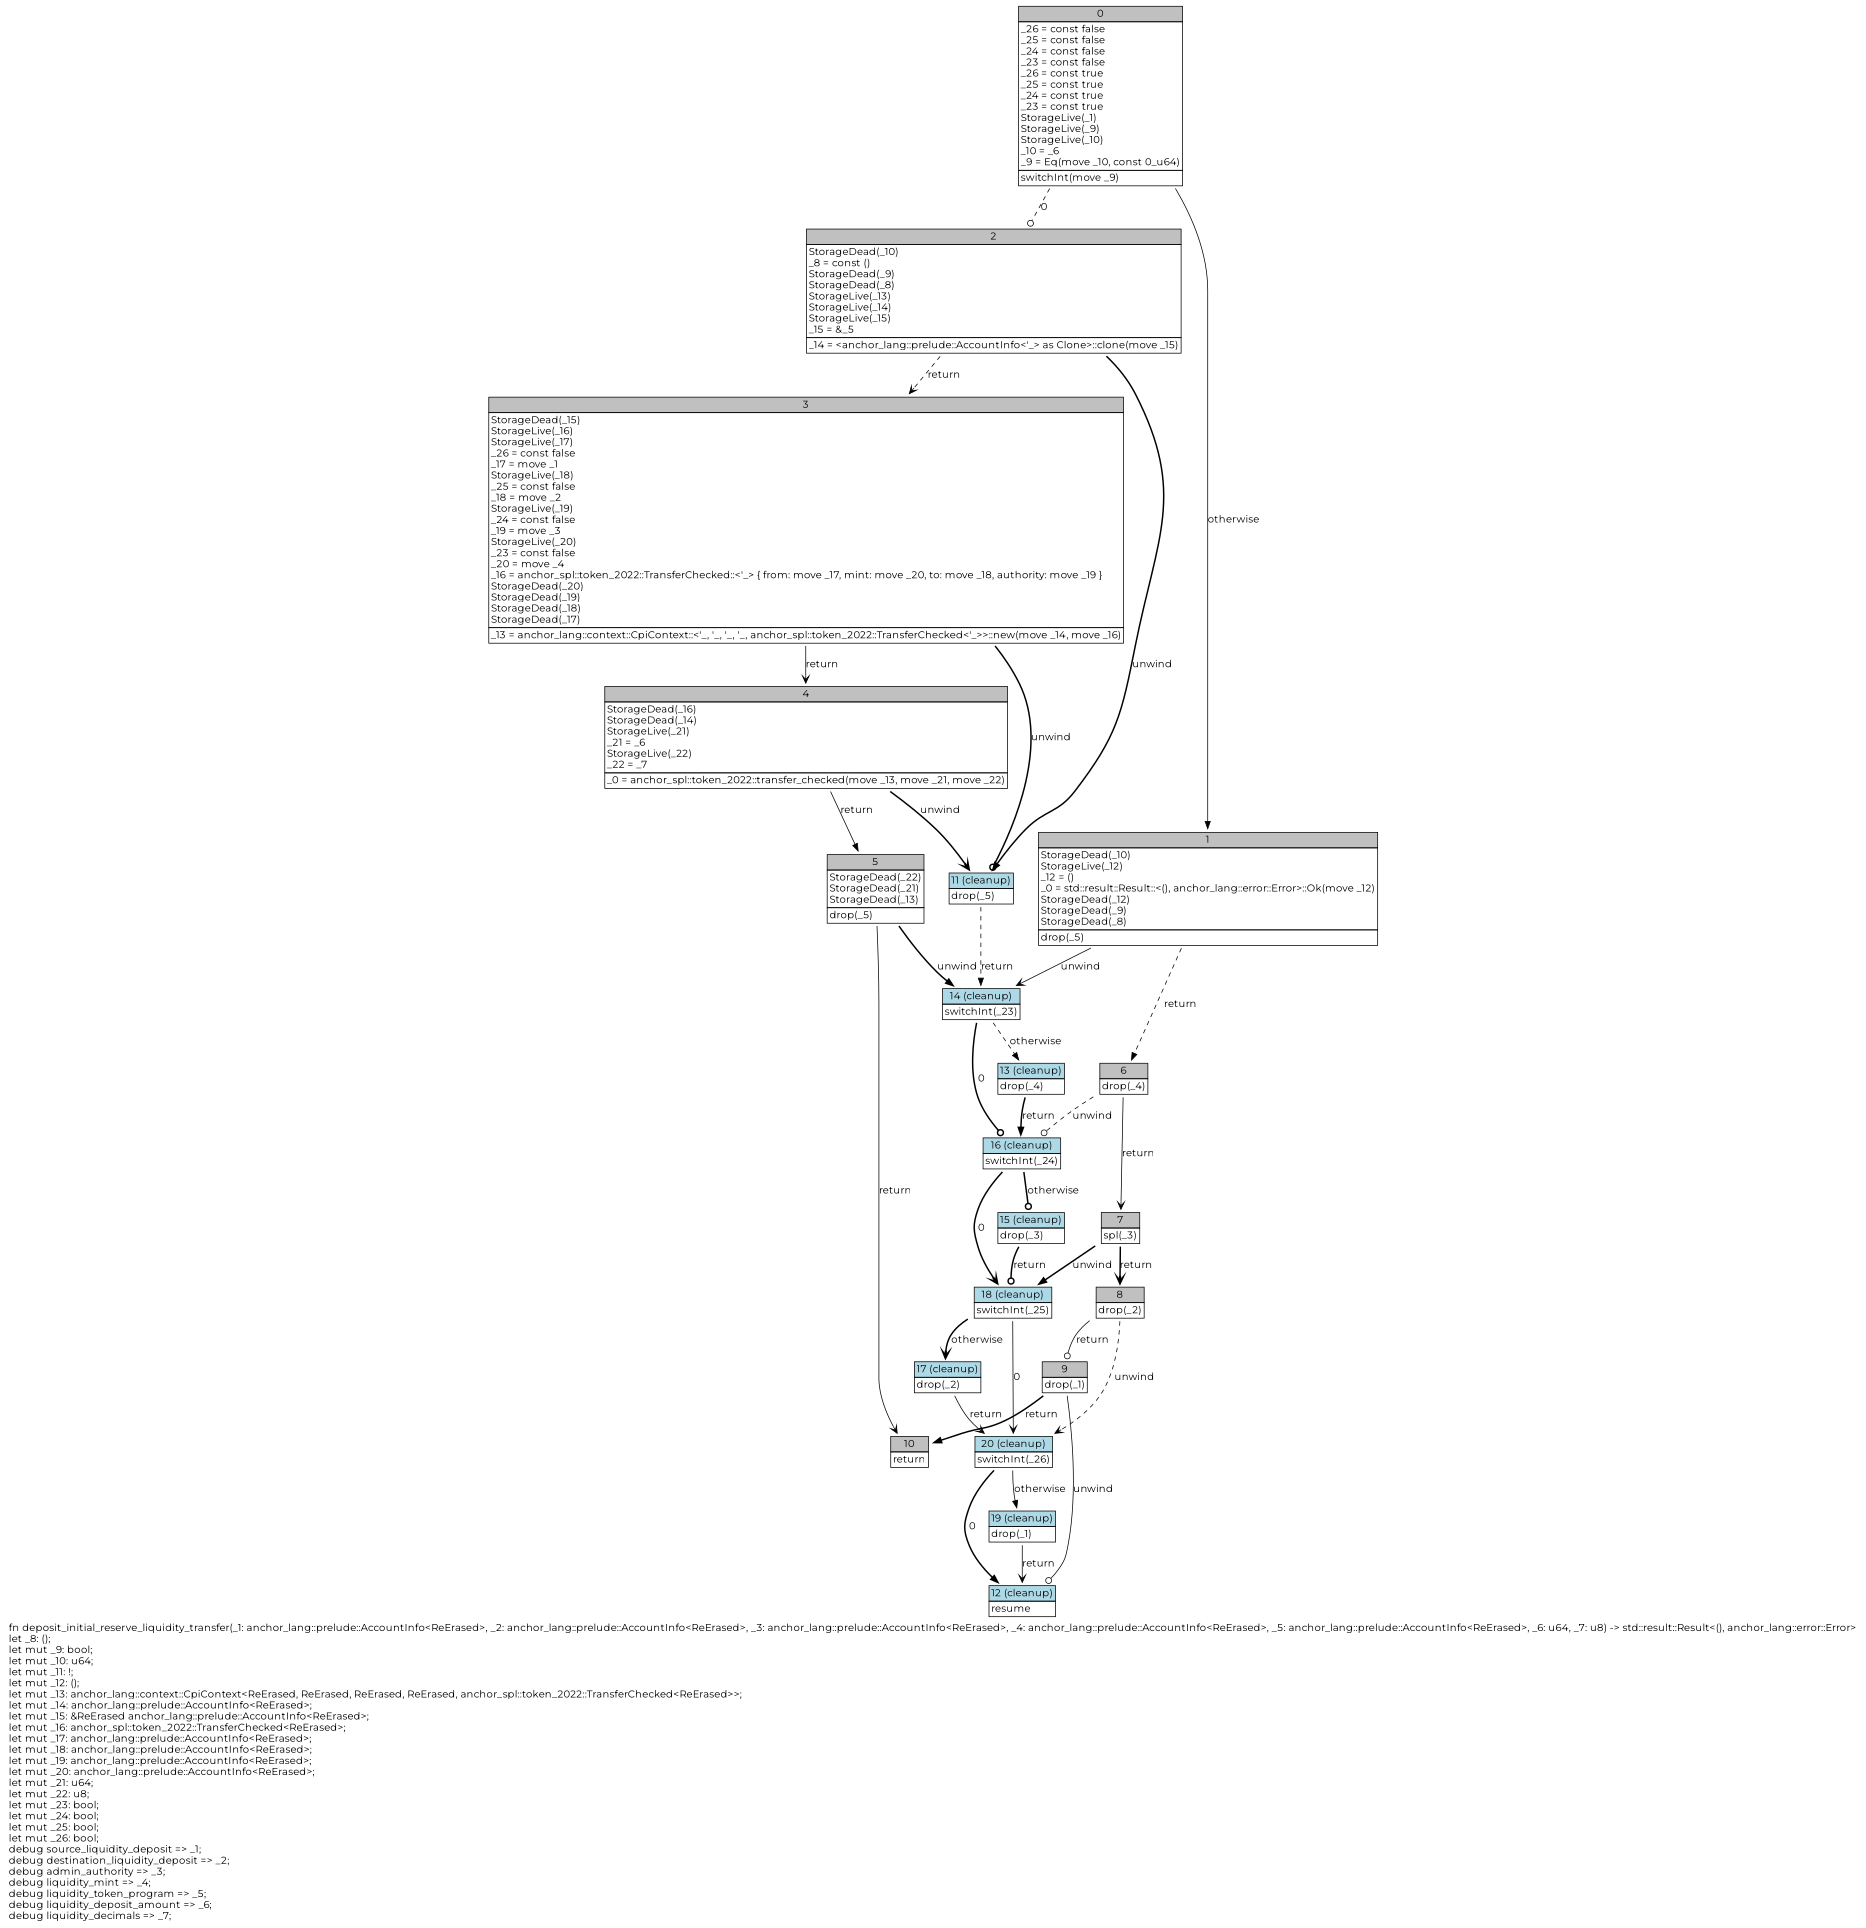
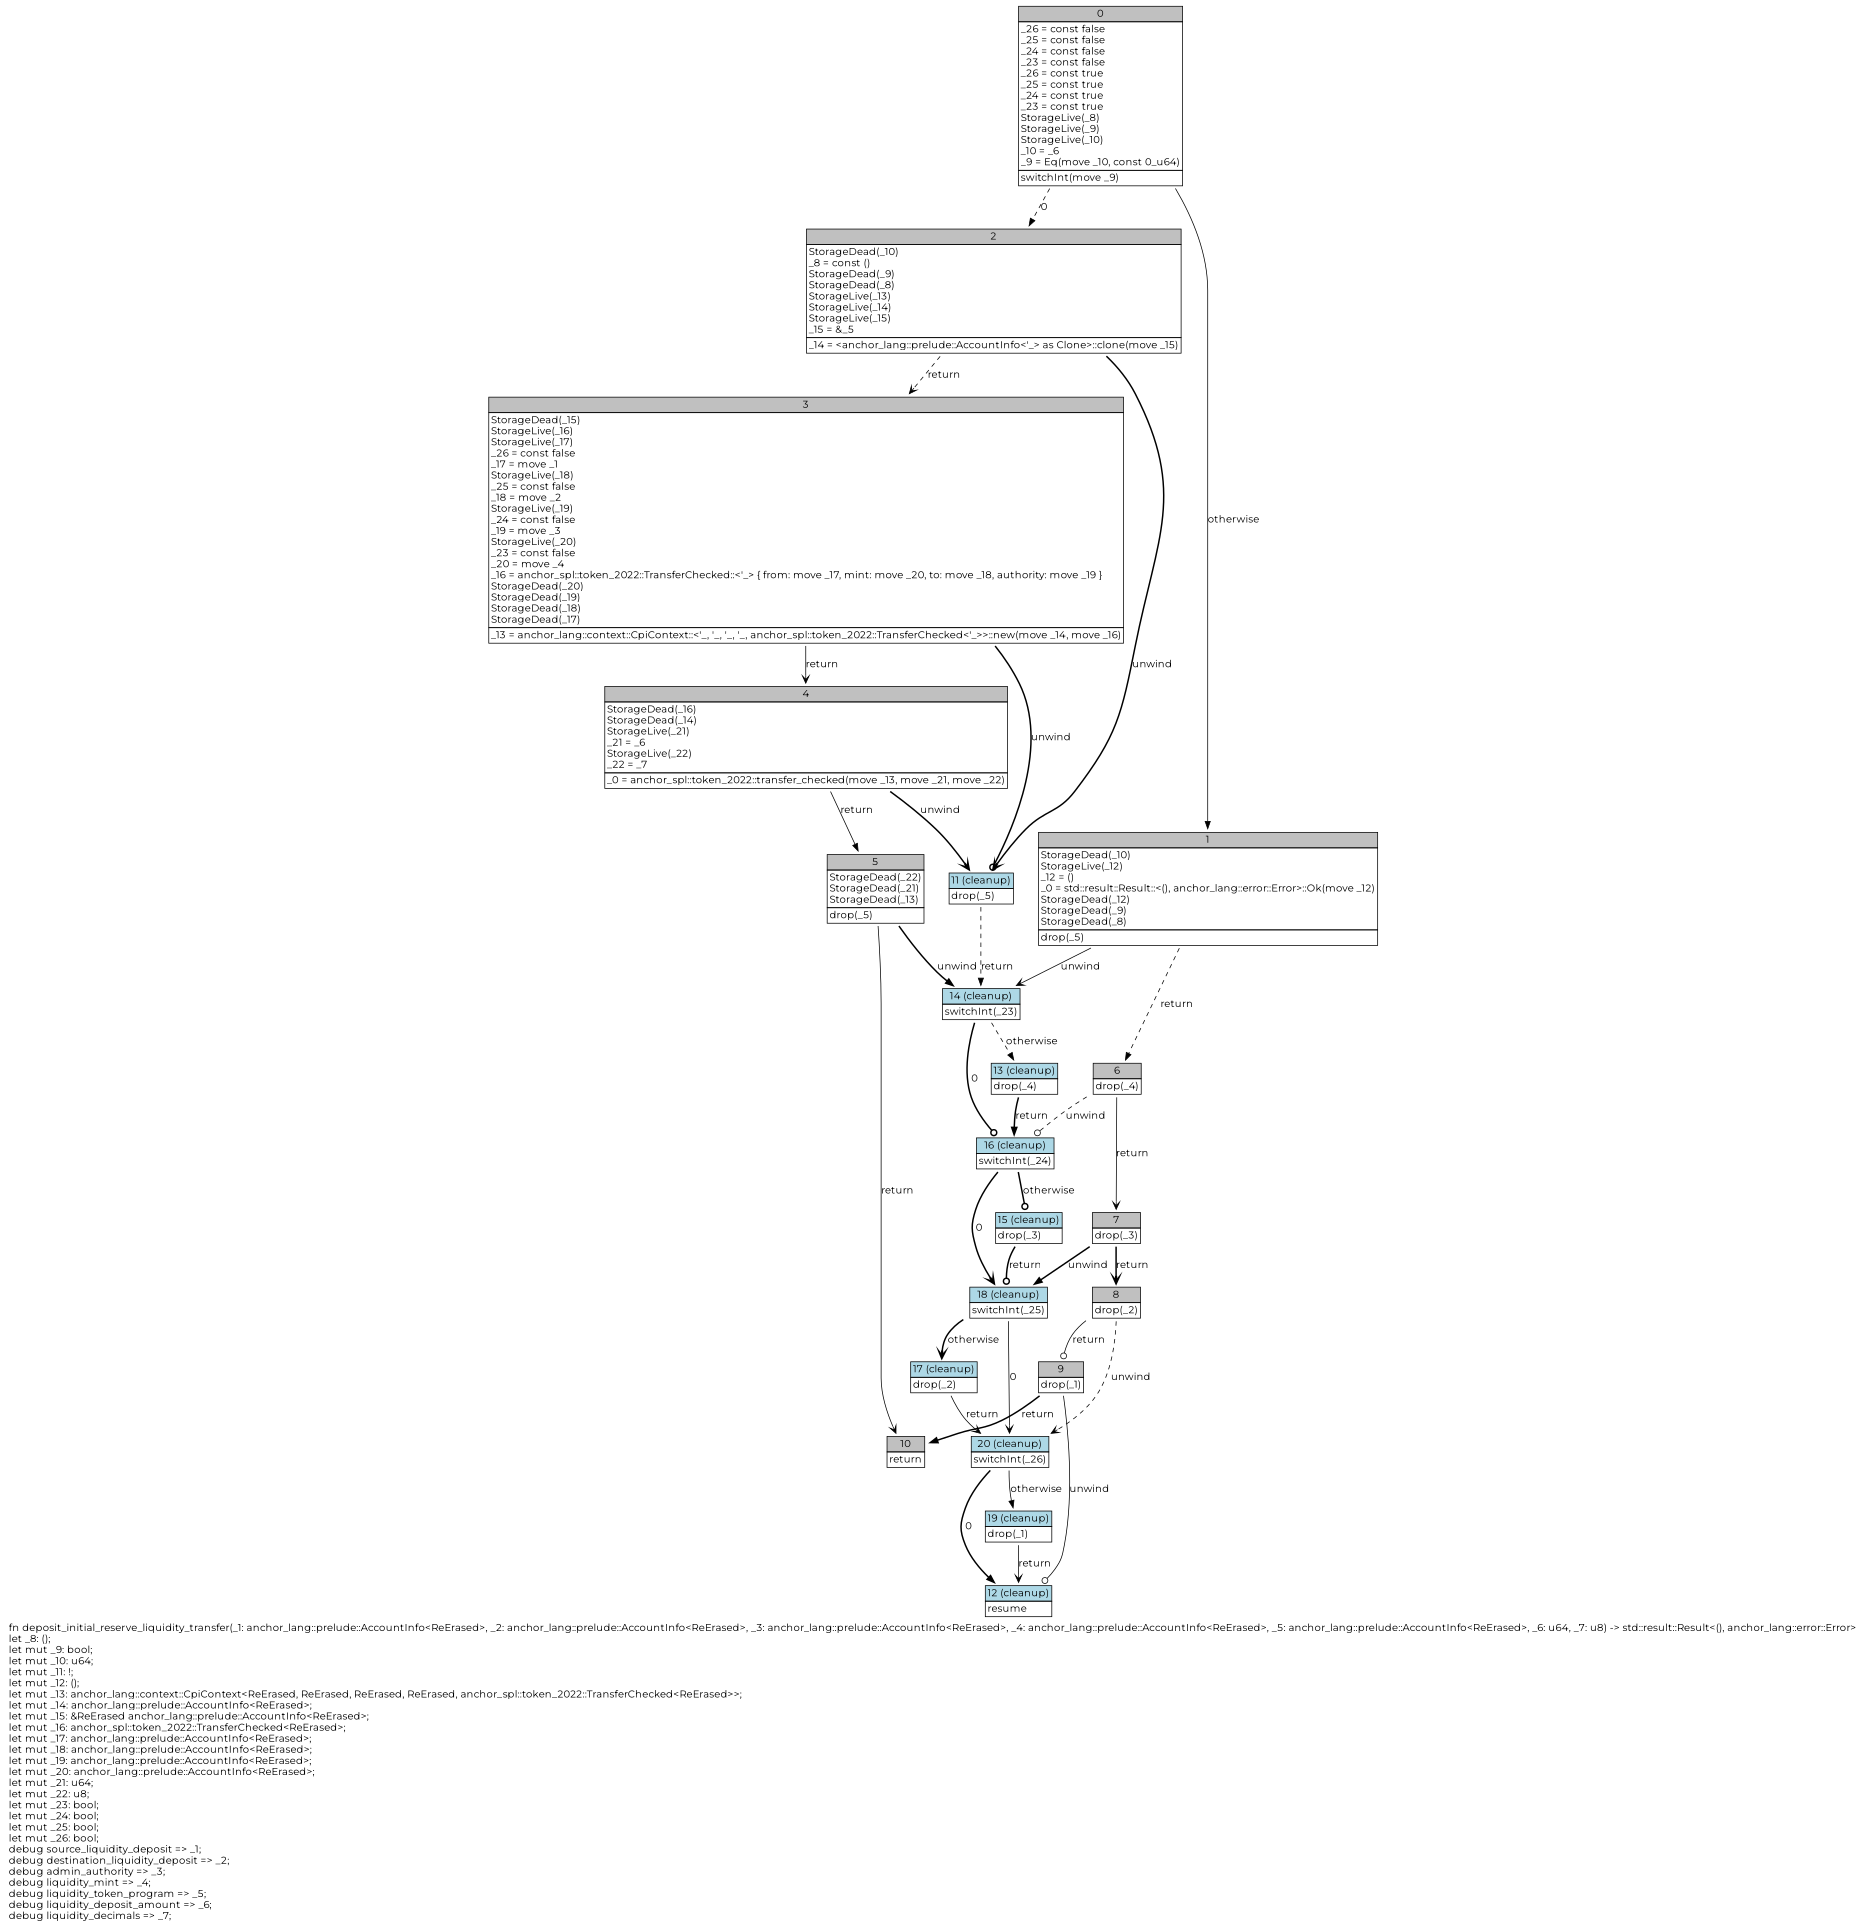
node "0": text "StorageLive(_1)" -> "StorageLive(_8)"
edge "0" -> "2": arrowhead odot -> normal
edge "2" -> "11 (cleanup)": arrowhead normal -> vee
node "7": text "spl(_3)" -> "drop(_3)"
